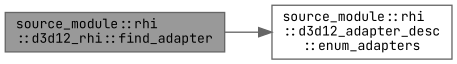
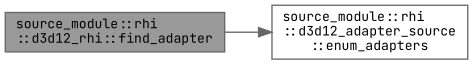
node "source_module::rhi ::d3d12_adapter_desc ::enum_adapters": label "source_module::rhi ::d3d12_adapter_desc ::enum_adapters" -> "source_module::rhi ::d3d12_adapter_source ::enum_adapters"
